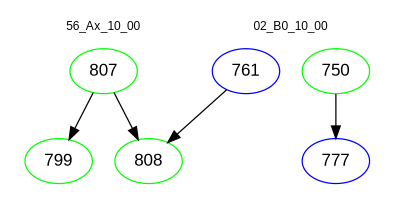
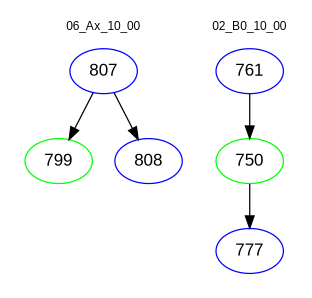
cluster "56_Ax_10_00": label "56_Ax_10_00" -> "06_Ax_10_00"
node "807": color green -> blue
edge "761" -> "808": now "761" -> "750"
node "808": color green -> blue
